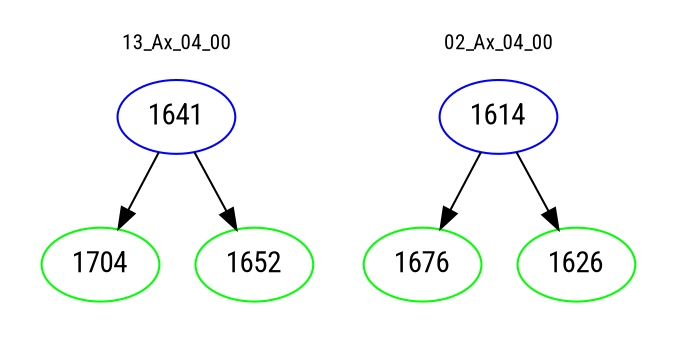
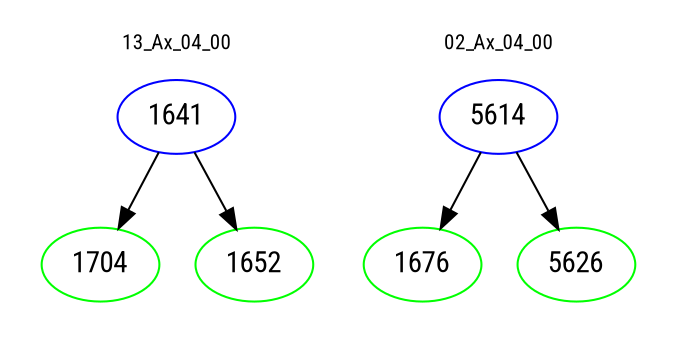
node "1614": label "1614" -> "5614"
node "1626": label "1626" -> "5626"
